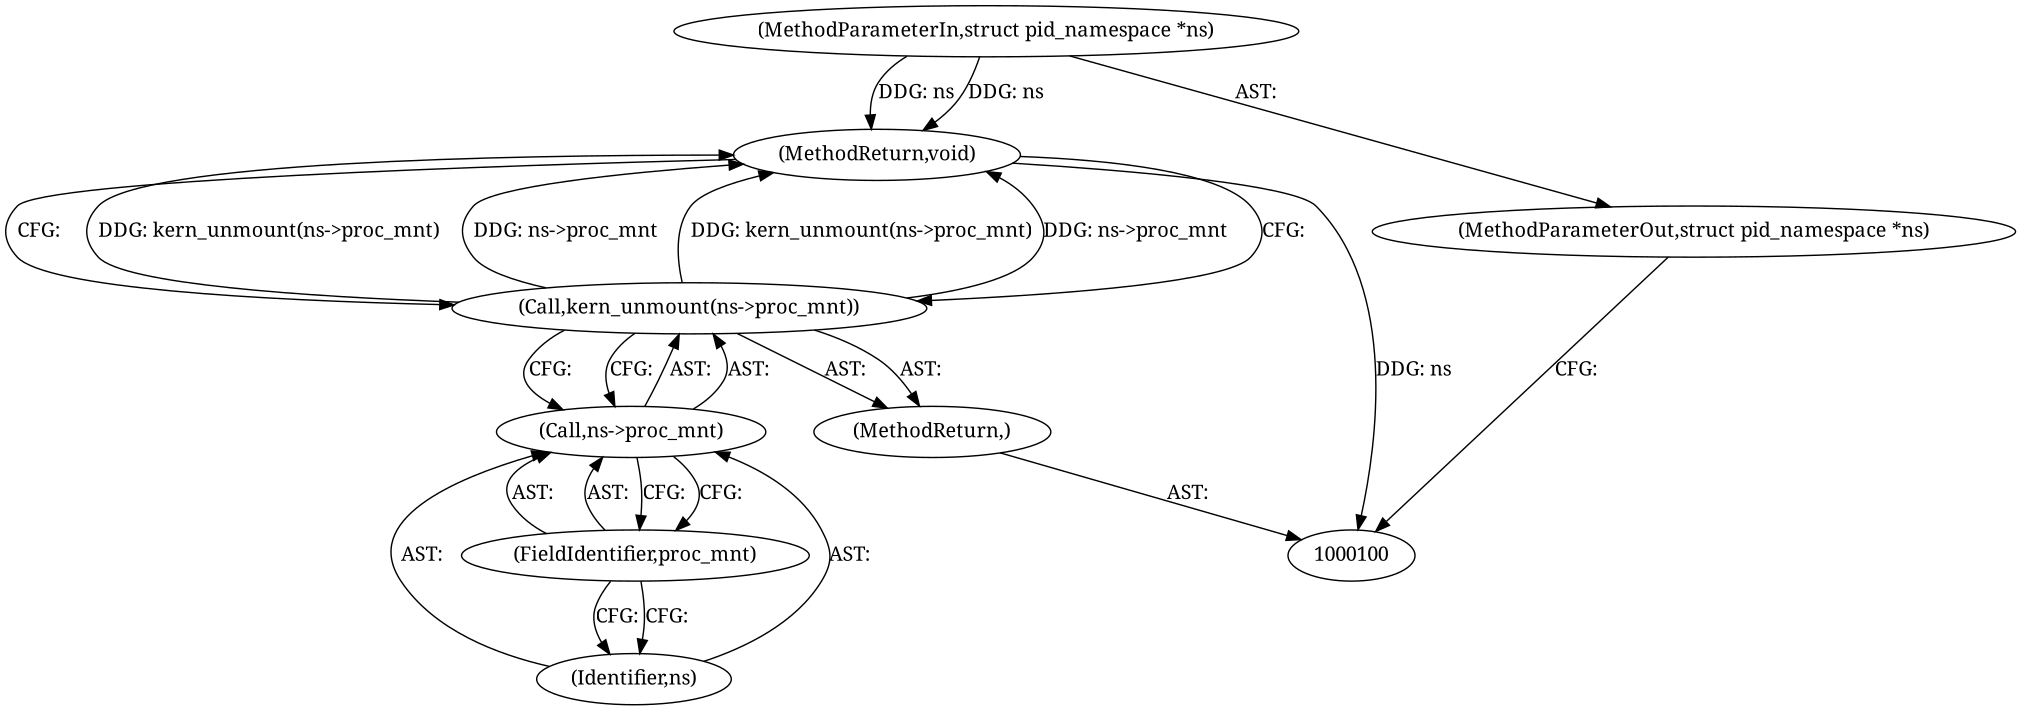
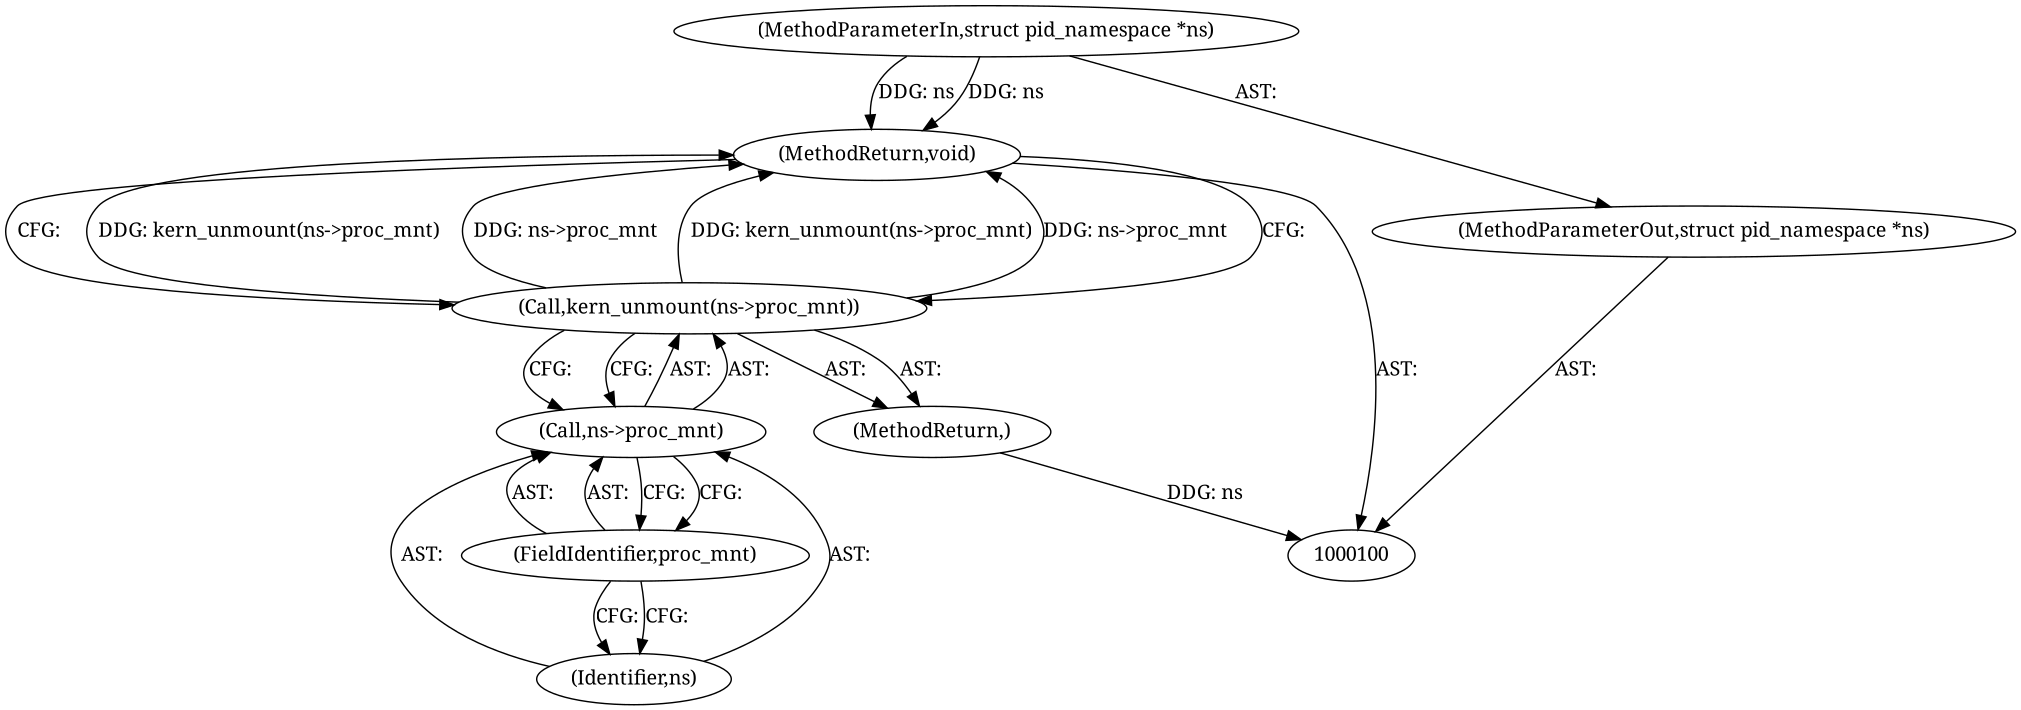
edge "(MethodReturn,void)" -> "1000100": label "DDG: ns" -> "AST: "
edge "(MethodParameterOut,struct pid_namespace *ns)" -> "1000100": label "CFG: " -> "AST: "
edge "(MethodReturn,)" -> "1000100": label "AST: " -> "DDG: ns"
